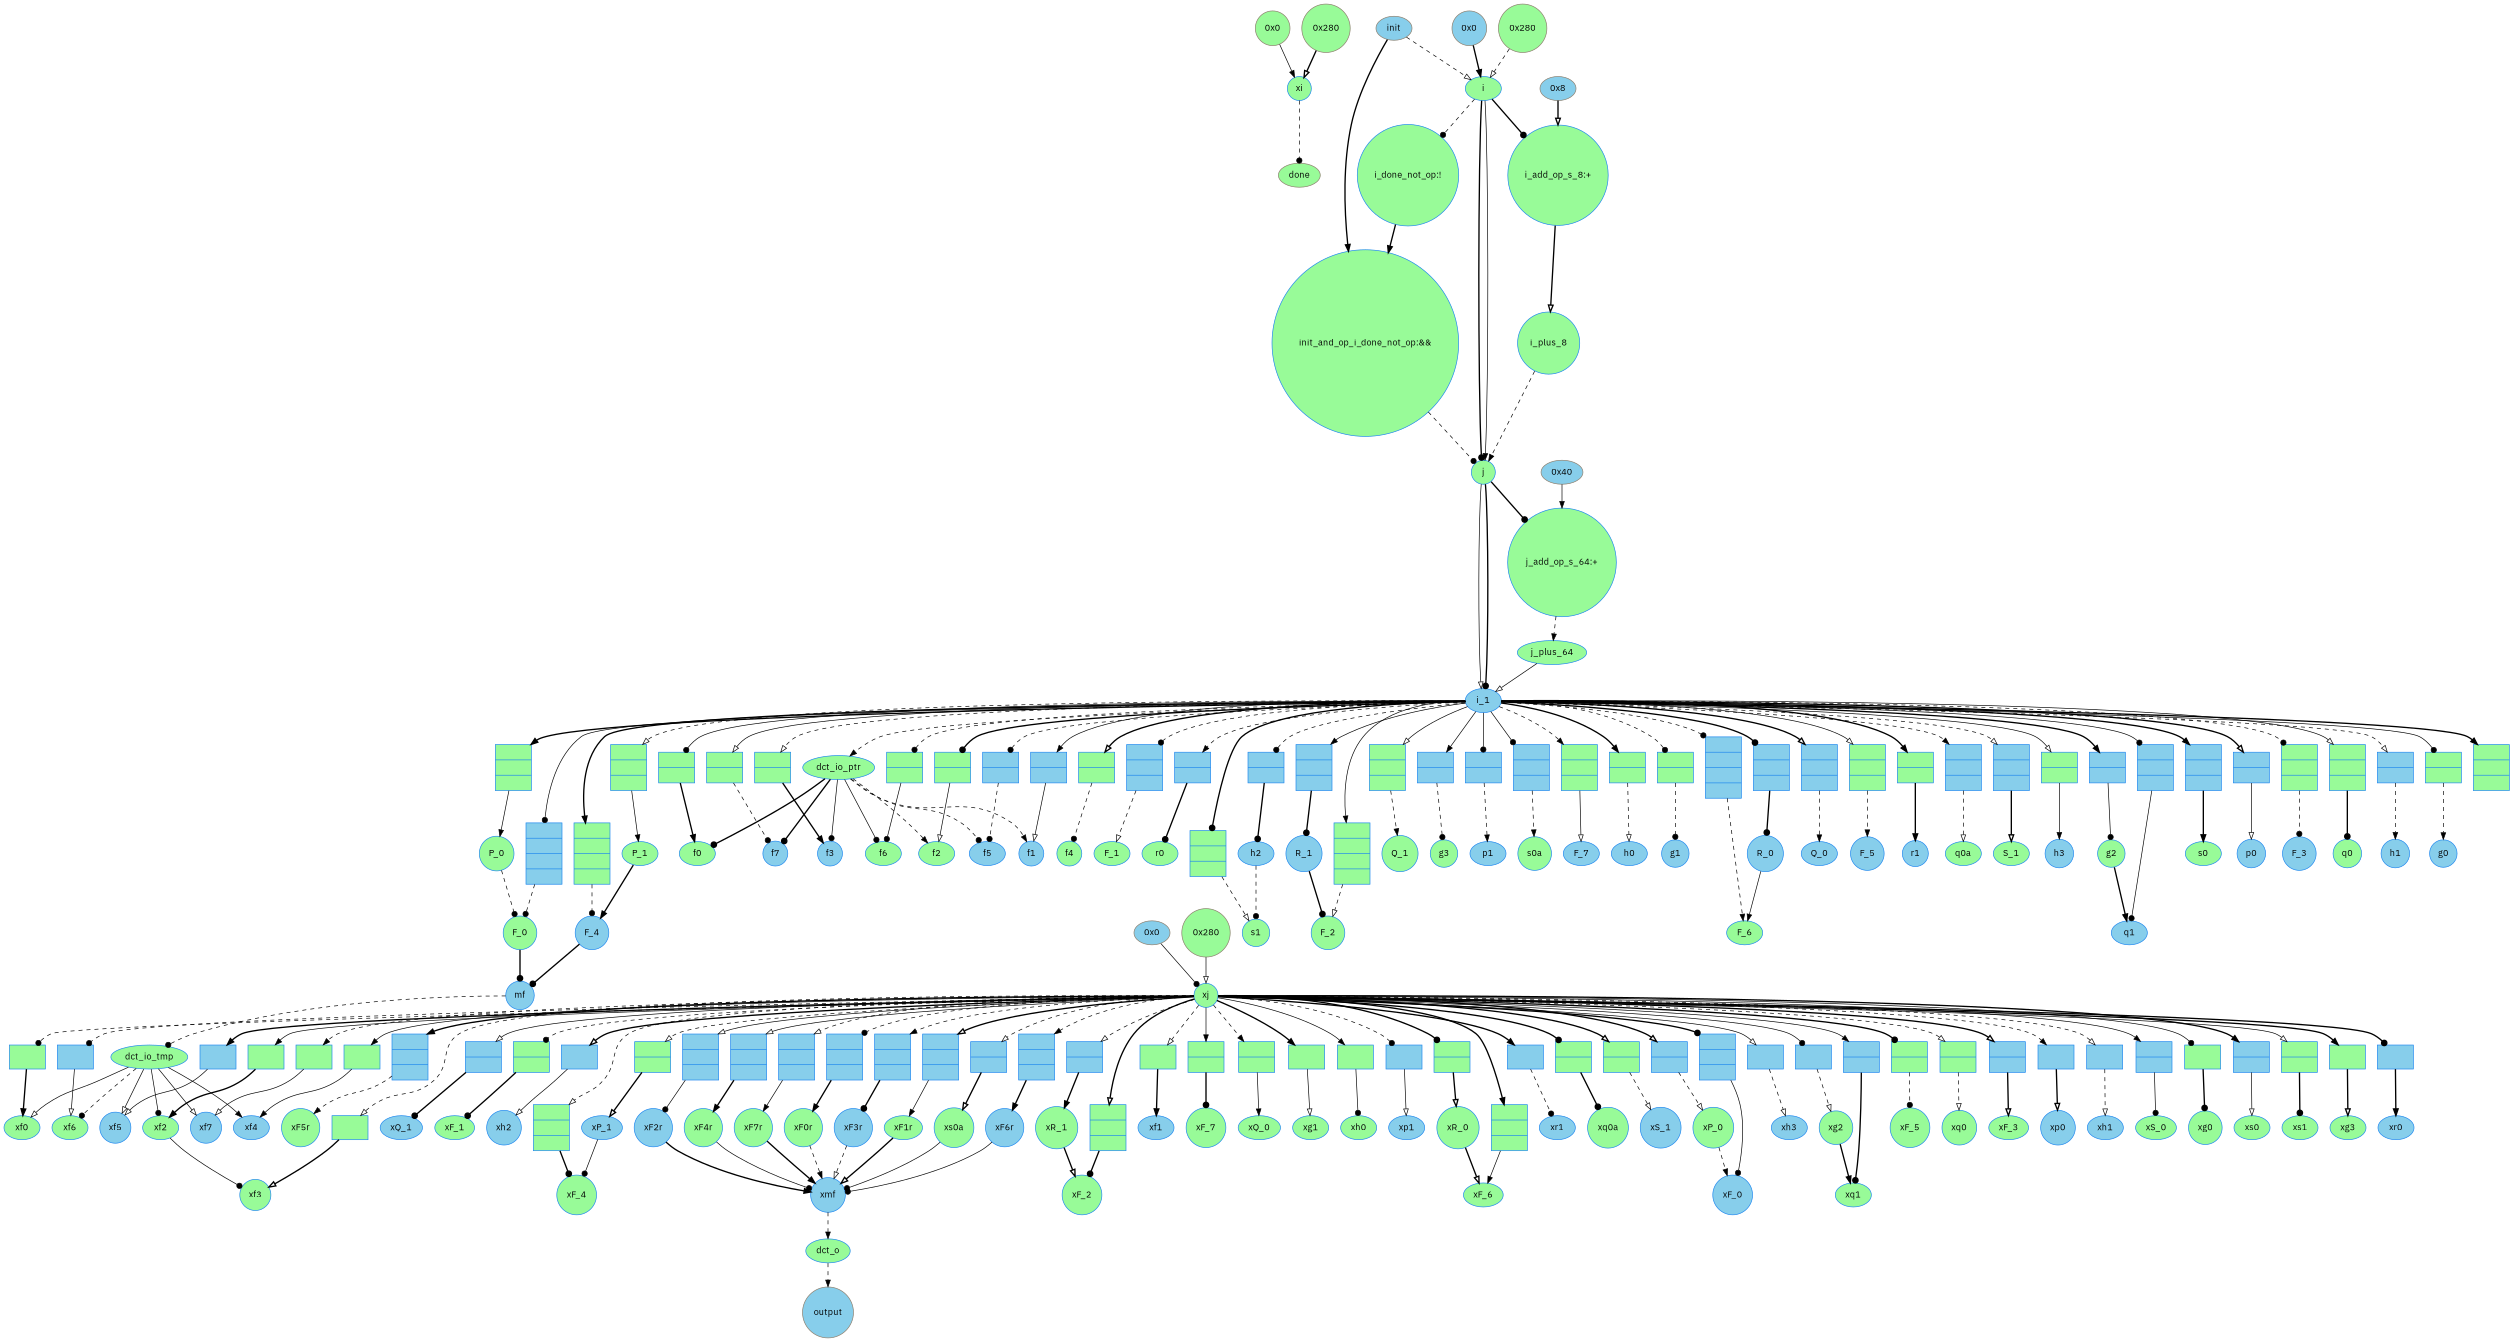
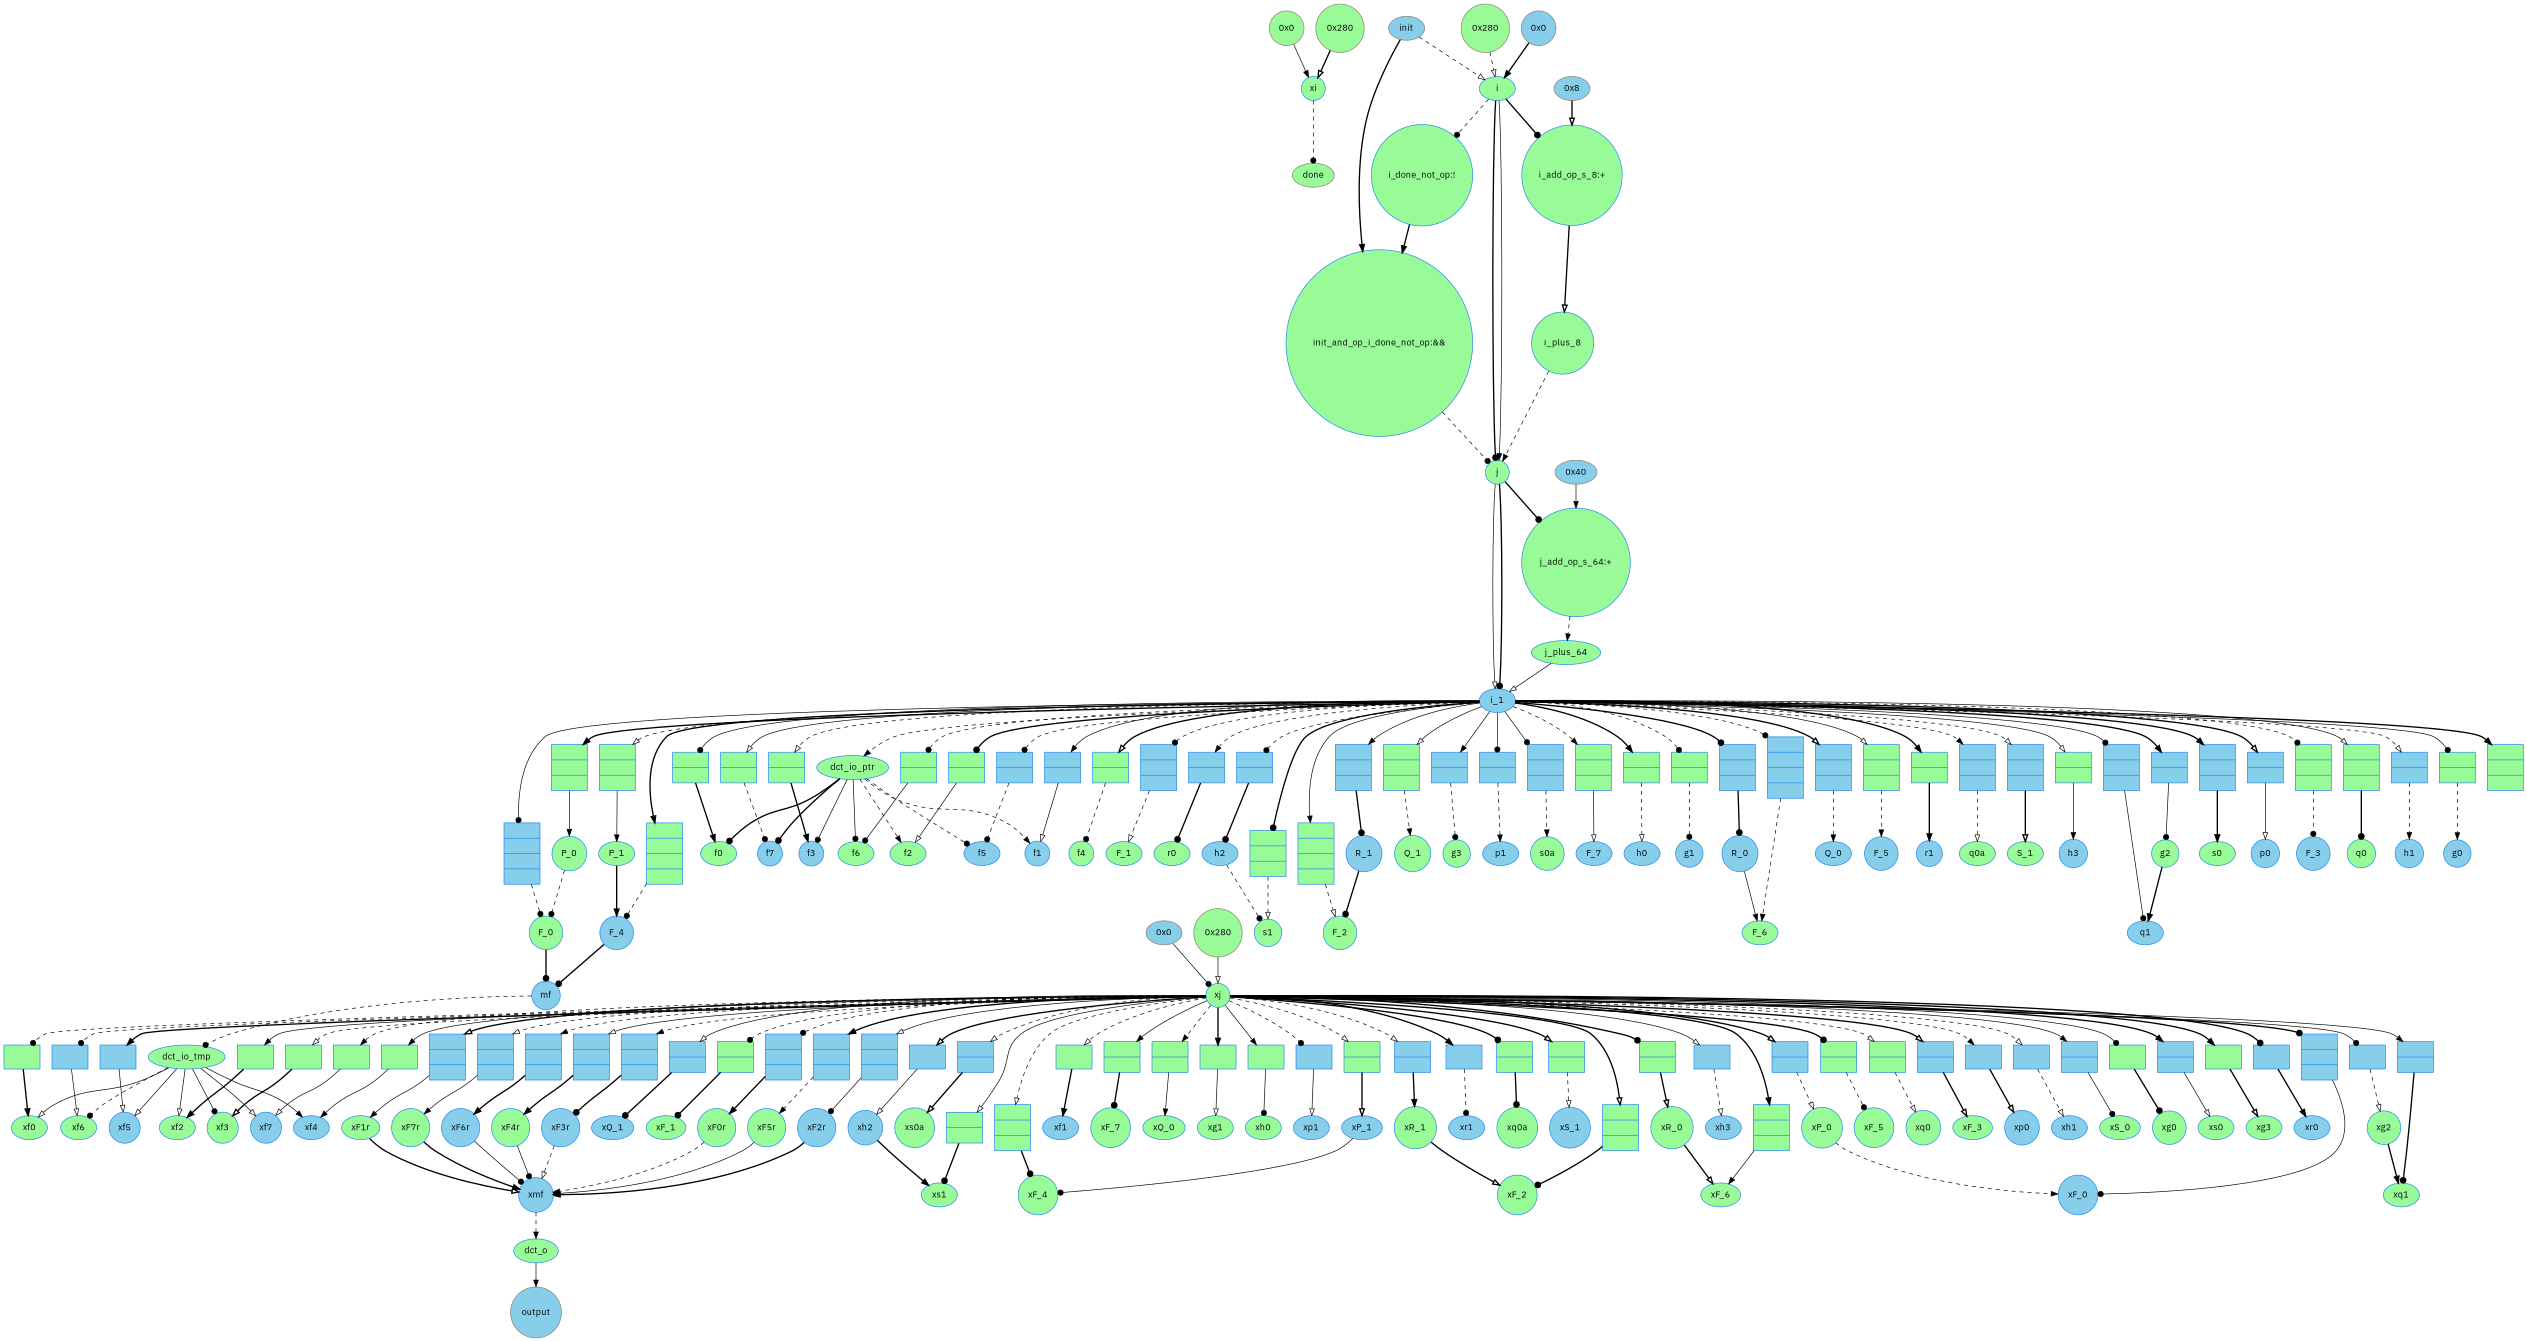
edge "dct_io_tmp" -> "xf2": arrowhead dot -> onormal
edge "xh2" -> "xs1": added
edge "xf2" -> "xf3": now "dct_io_tmp" -> "xf3"
edge "xs0a" -> "xmf": now "xF5r" -> "xmf"
edge "dct_o" -> "output": style dashed -> solid
